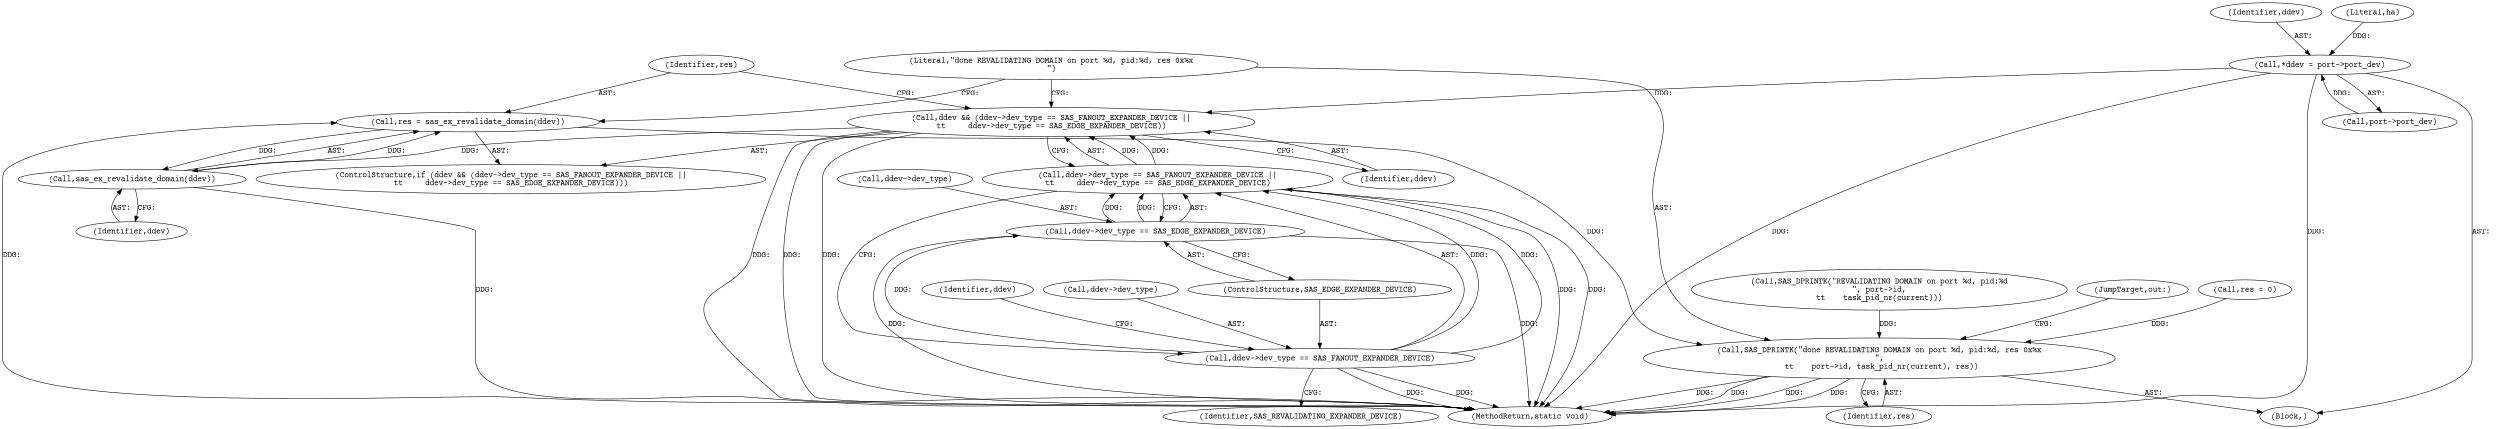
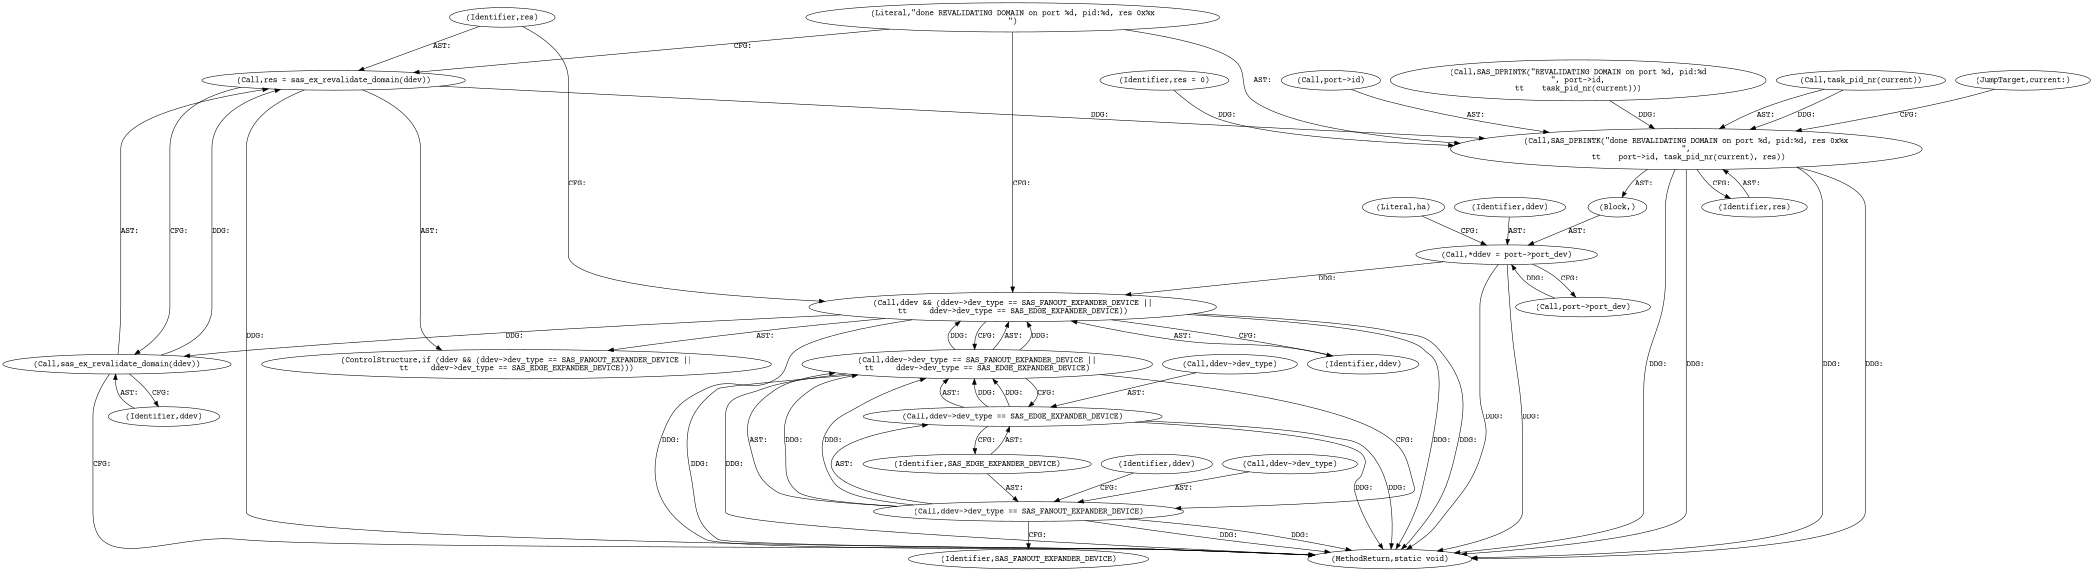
edge "(Literal,ha)" -> "(Call,*ddev = port->port_dev)": label "DDG: " -> "CFG: "
node "(Call,port->id)": added
node "(Call,task_pid_nr(current))": added
edge "(Call,*ddev = port->port_dev)" -> "(Call,port->port_dev)": label "AST: " -> "CFG: "
edge "(Call,res = sas_ex_revalidate_domain(ddev))" -> "(Call,sas_ex_revalidate_domain(ddev))": label "DDG: " -> "CFG: "
edge "(Call,*ddev = port->port_dev)" -> "(Block,)": reversed
edge "(Call,sas_ex_revalidate_domain(ddev))" -> "(MethodReturn,static void)": label "DDG: " -> "CFG: "
edge "(Call,ddev->dev_type == SAS_FANOUT_EXPANDER_DEVICE)" -> "(Call,ddev->dev_type == SAS_EDGE_EXPANDER_DEVICE)": label "DDG: " -> "AST: "
node "(ControlStructure,SAS_EDGE_EXPANDER_DEVICE)": label "(ControlStructure,SAS_EDGE_EXPANDER_DEVICE)" -> "(Identifier,SAS_EDGE_EXPANDER_DEVICE)"
node "(JumpTarget,out:)": label "(JumpTarget,out:)" -> "(JumpTarget,current:)"
node "(Call,res = 0)": label "(Call,res = 0)" -> "(Identifier,res = 0)"
edge "(MethodReturn,static void)" -> "(Call,res = sas_ex_revalidate_domain(ddev))": reversed
node "(Identifier,SAS_REVALIDATING_EXPANDER_DEVICE)": label "(Identifier,SAS_REVALIDATING_EXPANDER_DEVICE)" -> "(Identifier,SAS_FANOUT_EXPANDER_DEVICE)"
